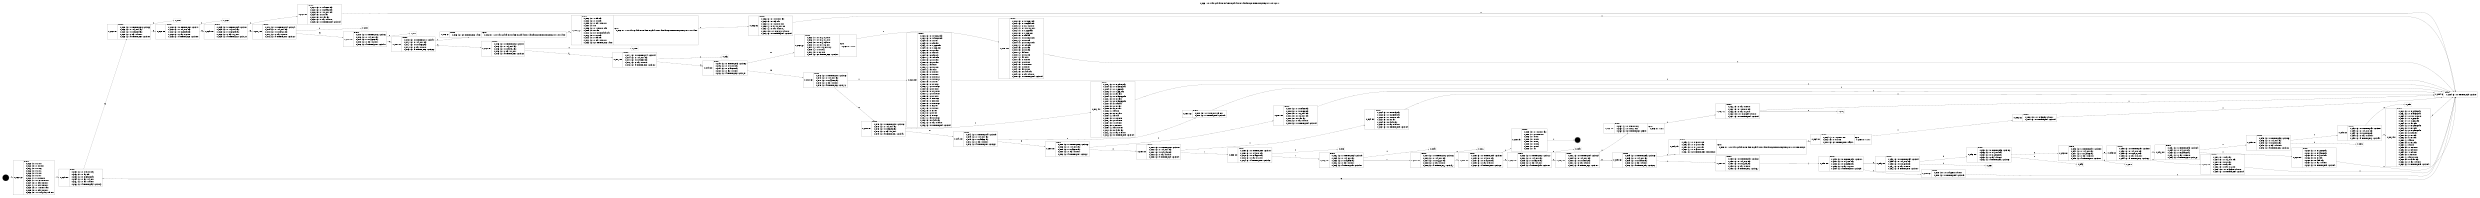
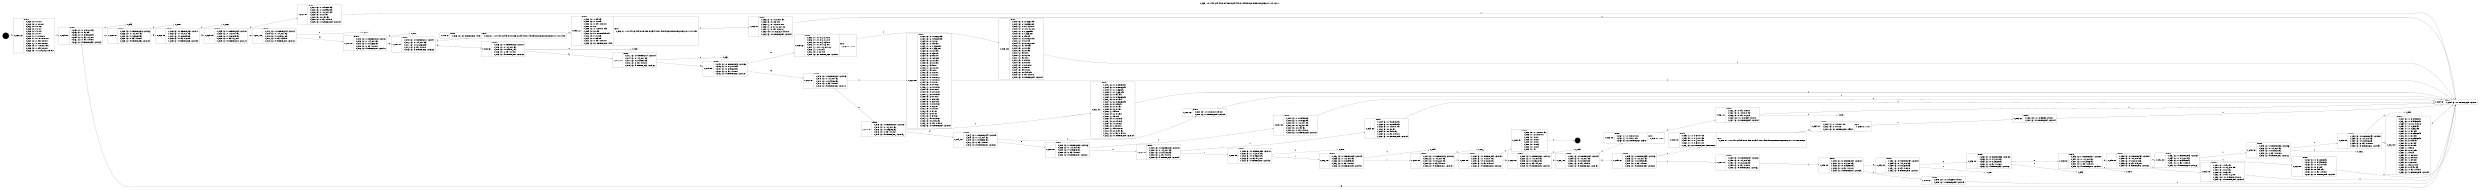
node "0x401ea9": added
